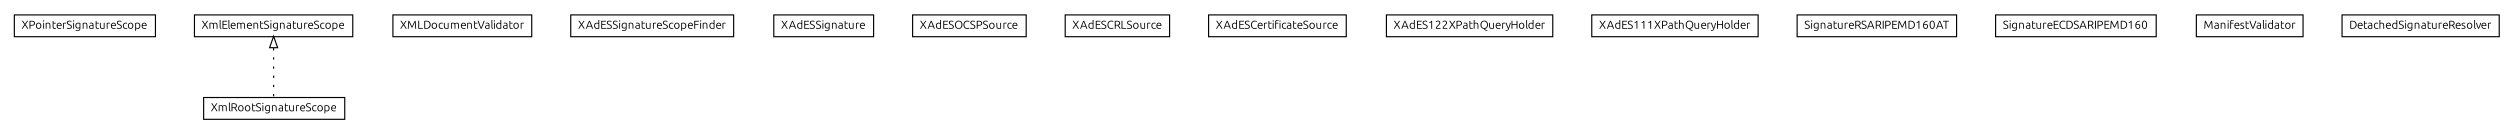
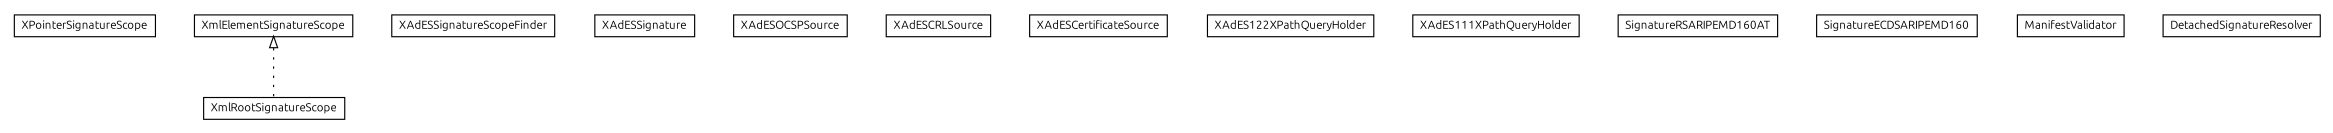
node "XMLDocumentValidator": removed
